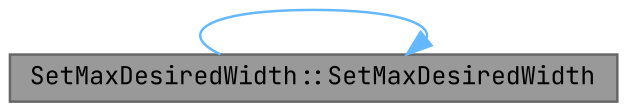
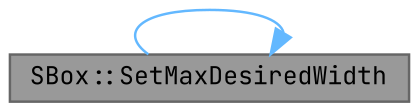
node "SetMaxDesiredWidth::SetMaxDesiredWidth": label "SetMaxDesiredWidth::SetMaxDesiredWidth" -> "SBox::SetMaxDesiredWidth"
